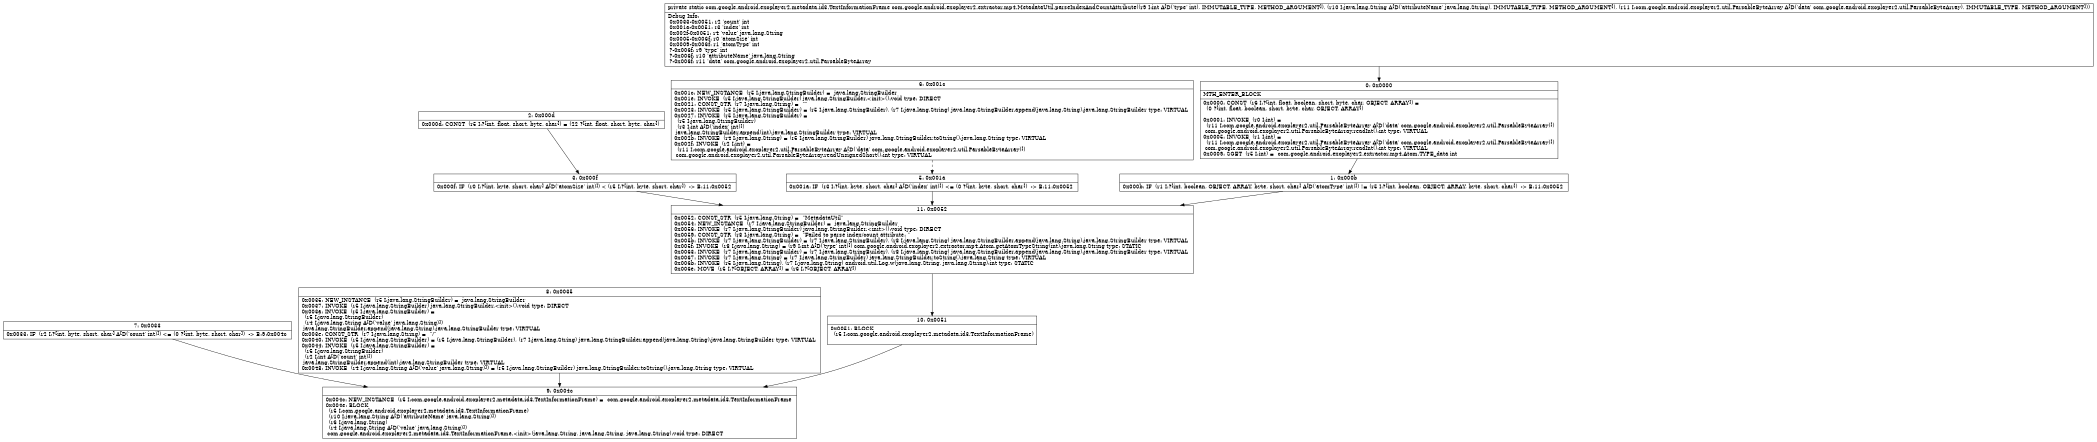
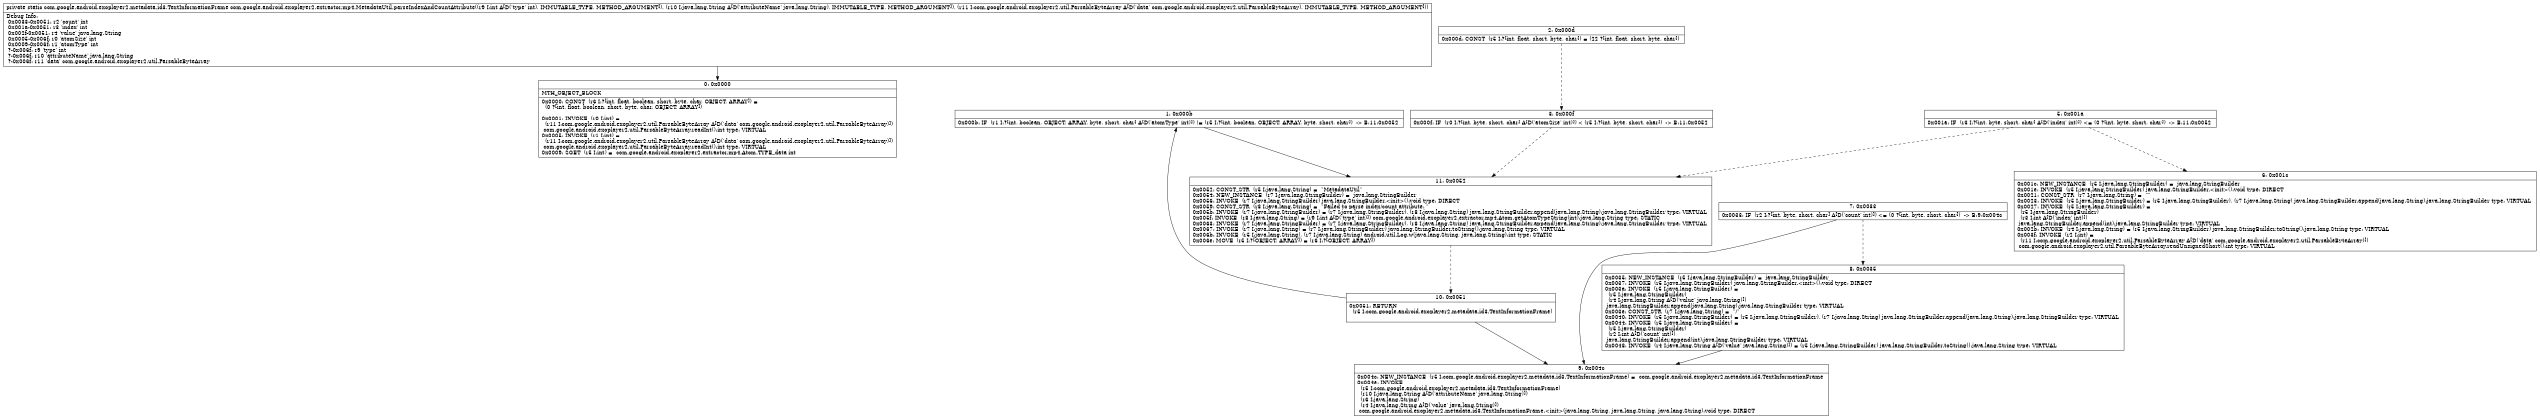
node "0: 0x0000": text "MTH_ENTER_BLOCK" -> "MTH_OBJECT_BLOCK"
node "6: 0x001c": text "0x002f: INVOKE  (r2 I:int) =" -> "0x003f: INVOKE  (r2 I:int) ="
edge "2: 0x000d" -> "3: 0x000f": style solid -> dashed
edge "6: 0x001c" -> "5: 0x001a": reversed
edge "0: 0x0000" -> "1: 0x000b": now "10: 0x0051" -> "1: 0x000b"
edge "5: 0x001a" -> "11: 0x0052": style solid -> dashed
edge "3: 0x000f" -> "11: 0x0052": style solid -> dashed
edge "7: 0x0033" -> "8: 0x0035": added
edge "11: 0x0052" -> "10: 0x0051": style solid -> dashed
node "10: 0x0051": text "0x0051: BLOCK" -> "0x0051: RETURN"
node "9: 0x004c": text "0x004e: BLOCK" -> "0x004e: INVOKE"
